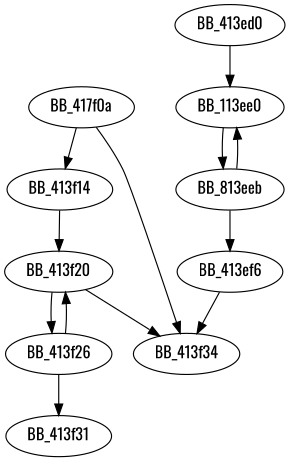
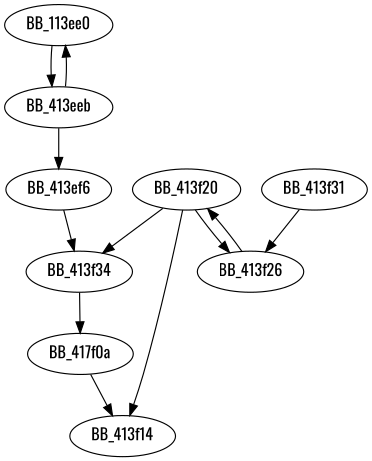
node "BB_413ed0": removed
node "BB_813eeb": label "BB_813eeb" -> "BB_413eeb"
edge "BB_417f0a" -> "BB_413f34": reversed
edge "BB_413f14" -> "BB_413f20": reversed
edge "BB_413f26" -> "BB_413f31": reversed
